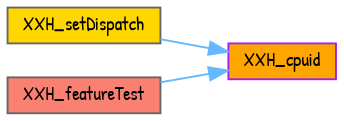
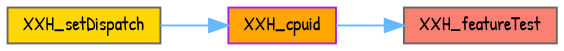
edge "XXH_featureTest" -> "XXH_cpuid": reversed
